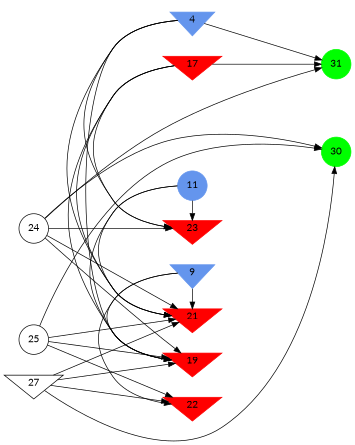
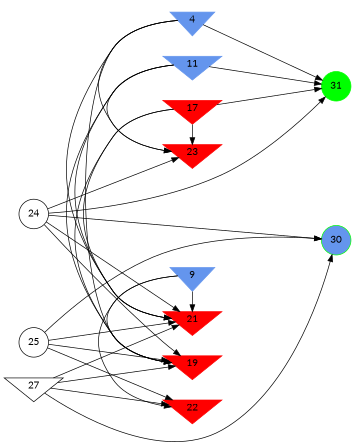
edge "11" -> "31": added
node "30": fillcolor green -> cornflowerblue
node "11": shape circle -> invtriangle
